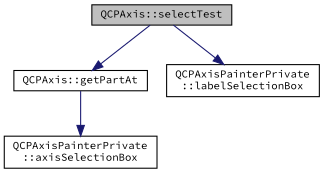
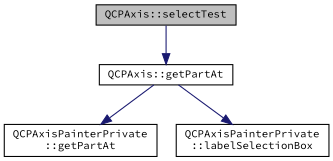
edge "QCPAxis::selectTest" -> "QCPAxisPainterPrivate ::labelSelectionBox": now "QCPAxis::getPartAt" -> "QCPAxisPainterPrivate ::labelSelectionBox"
node "QCPAxisPainterPrivate ::axisSelectionBox": label "QCPAxisPainterPrivate ::axisSelectionBox" -> "QCPAxisPainterPrivate ::getPartAt"
